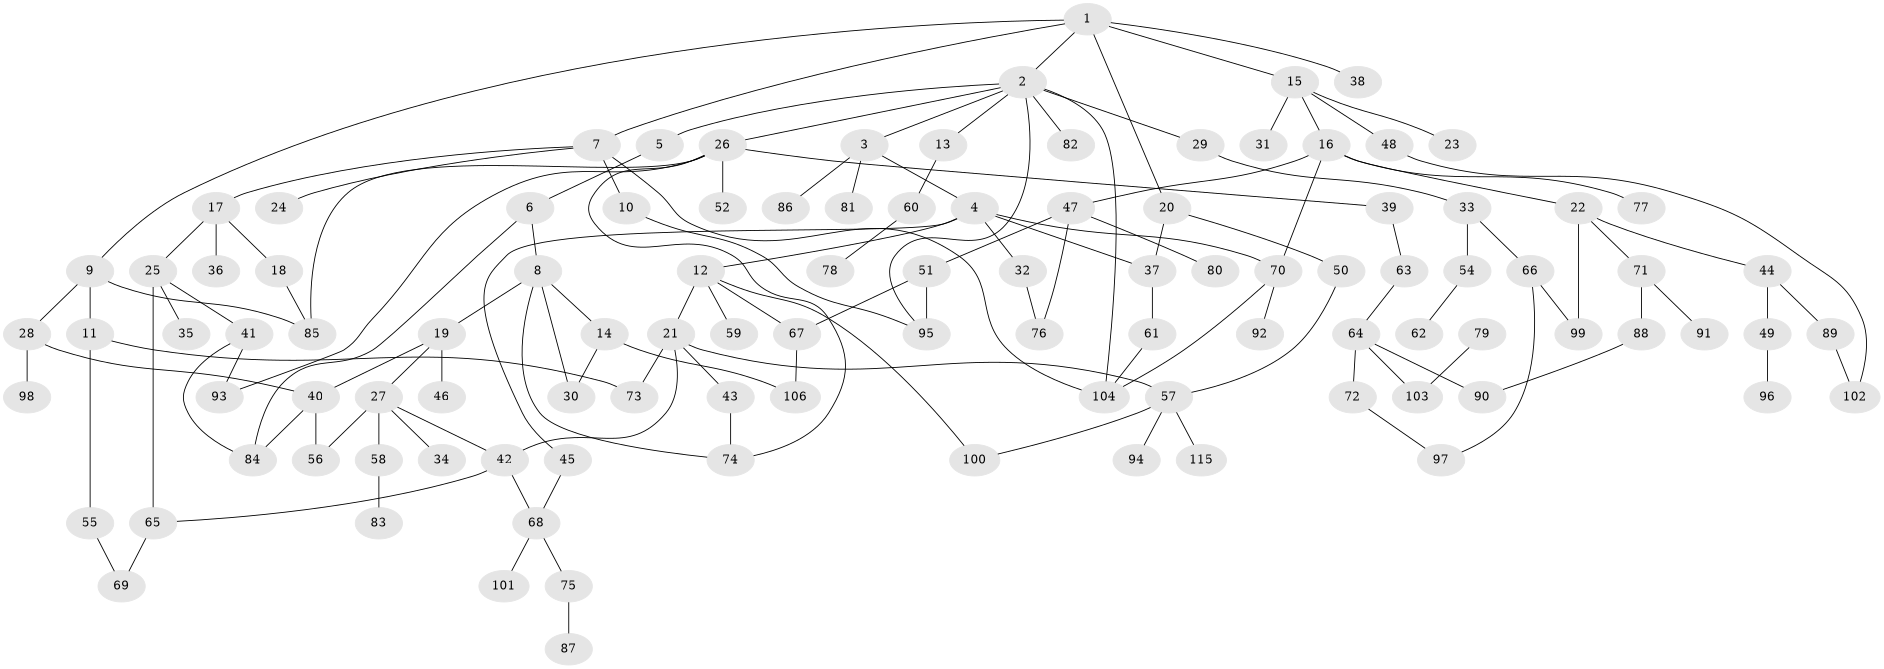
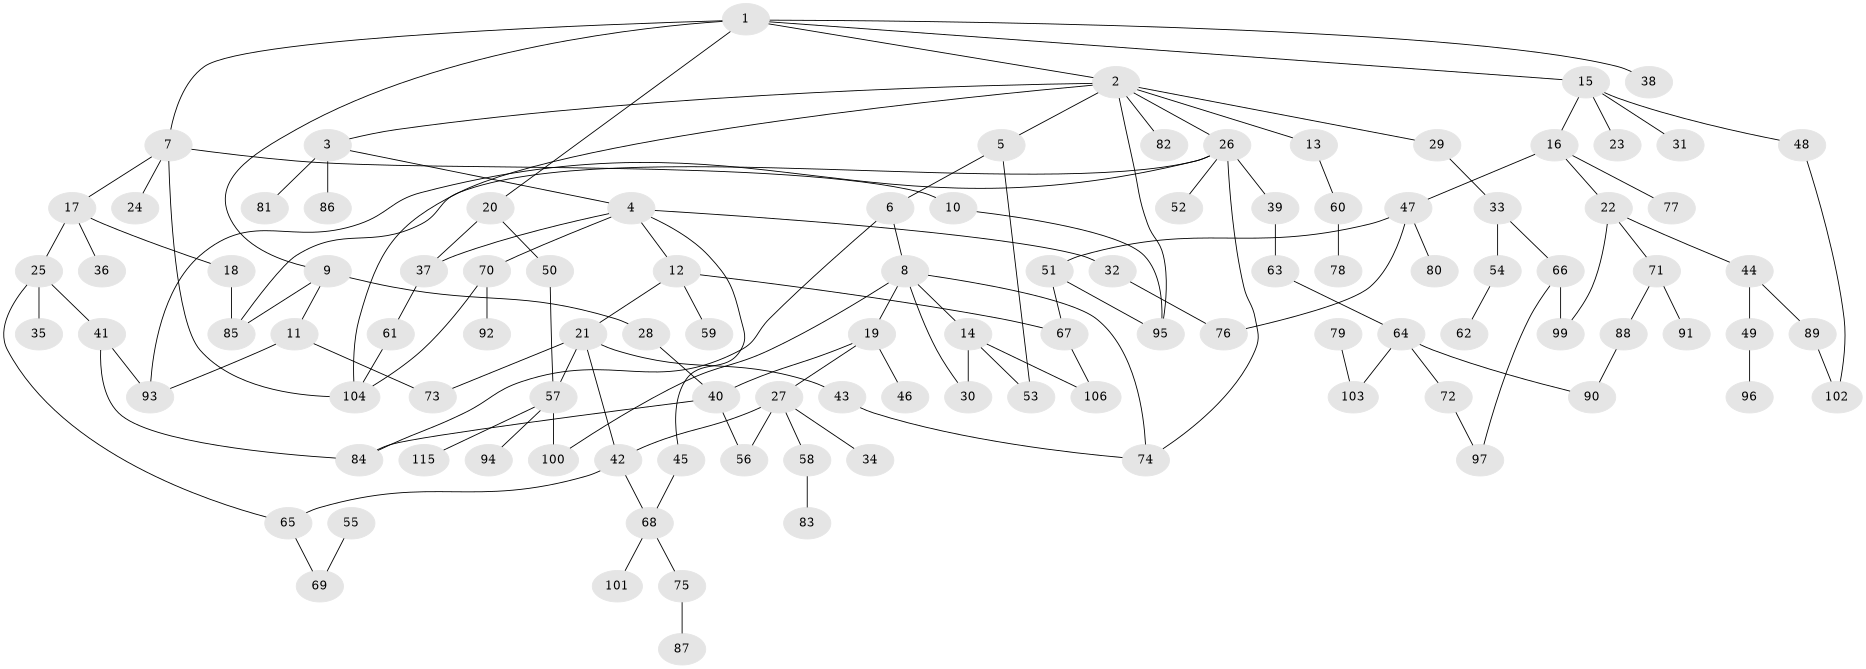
edge "16" -- "70": removed
edge "12" -- "100": now "8" -- "100"
node "98": removed
node "53": added
edge "11" -- "55": now "11" -- "93"
